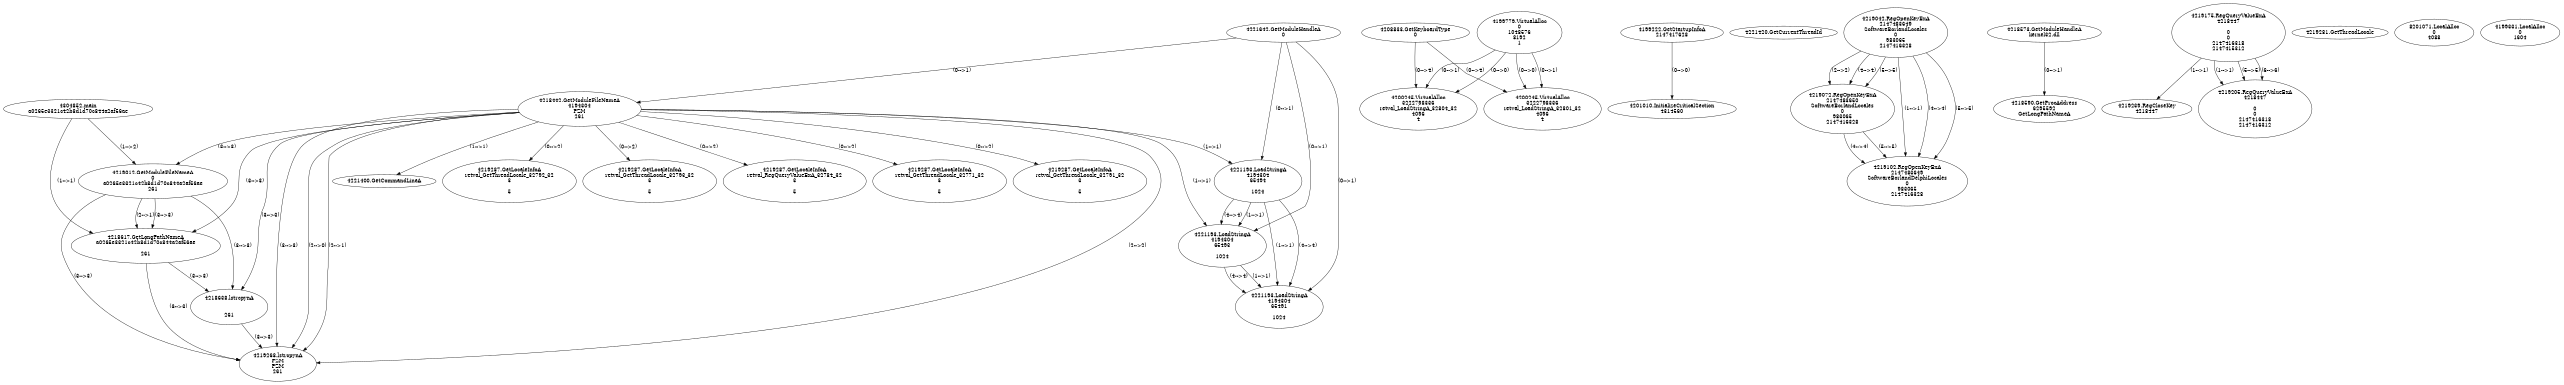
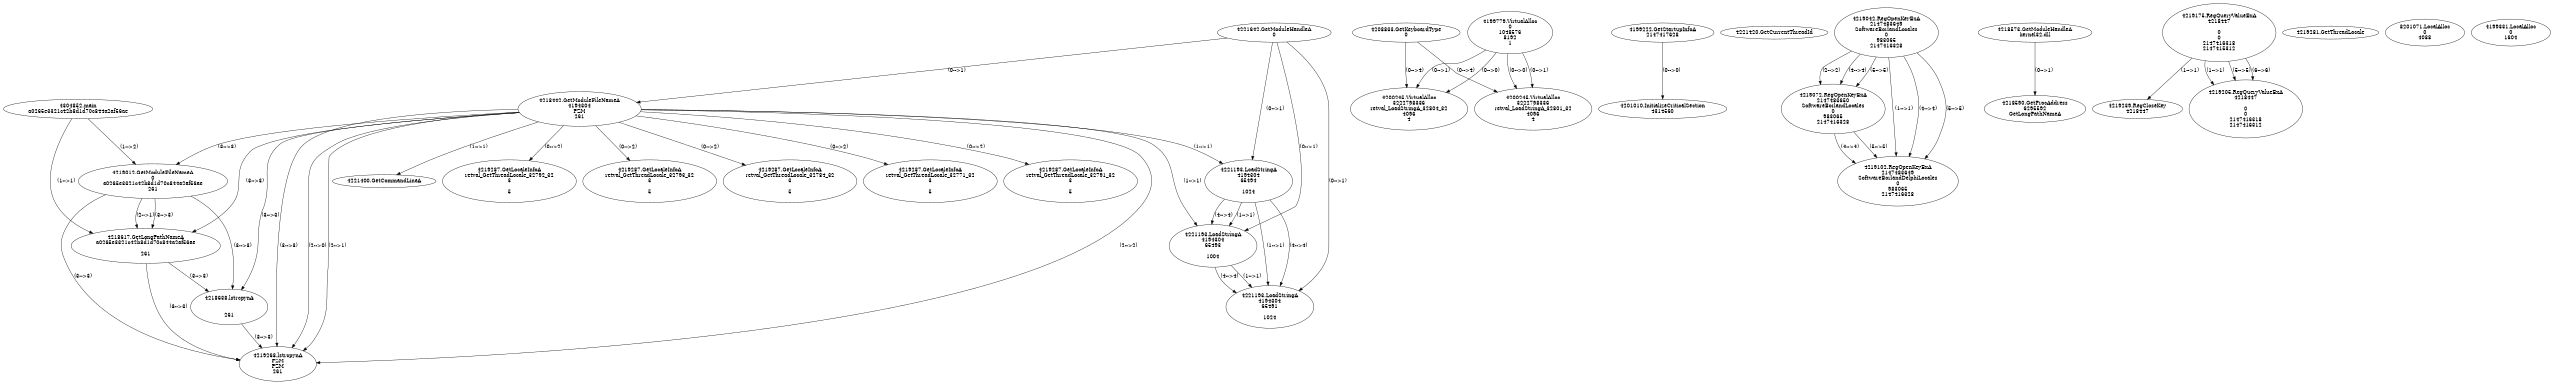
node "4219287.GetLocaleInfoA retval_RegQueryValueExA_32784_32 3 5": label "4219287.GetLocaleInfoA retval_RegQueryValueExA_32784_32 3 5" -> "4219287.GetLocaleInfoA retval_GetThreadLocale_32784_32 3 5"
node "4221193.LoadStringA 4194304 65493 1024": label "4221193.LoadStringA 4194304 65493 1024" -> "4221193.LoadStringA 4194304 65493 1004"
